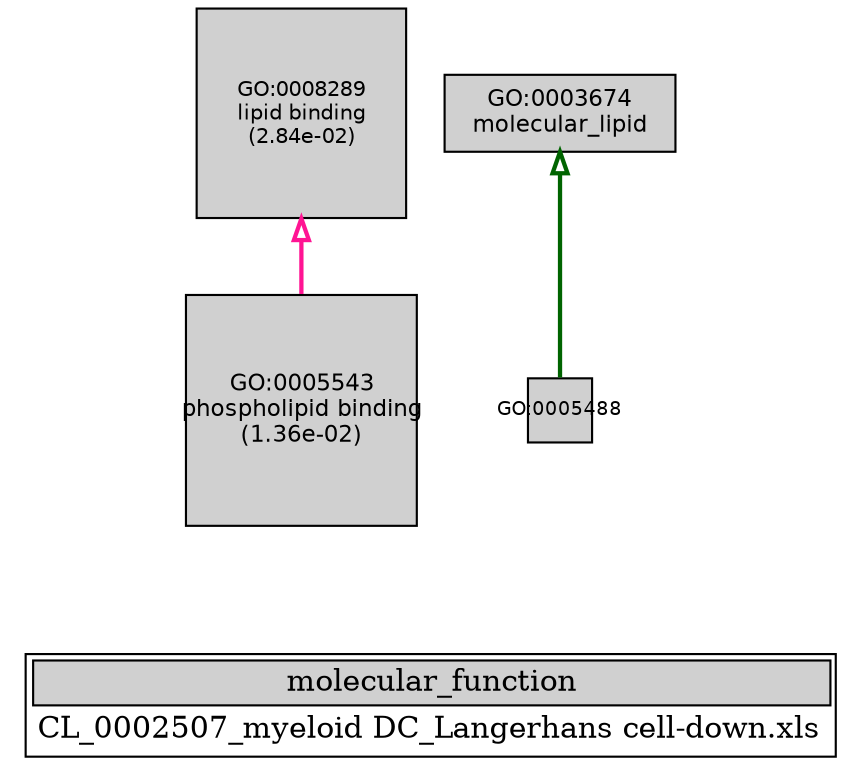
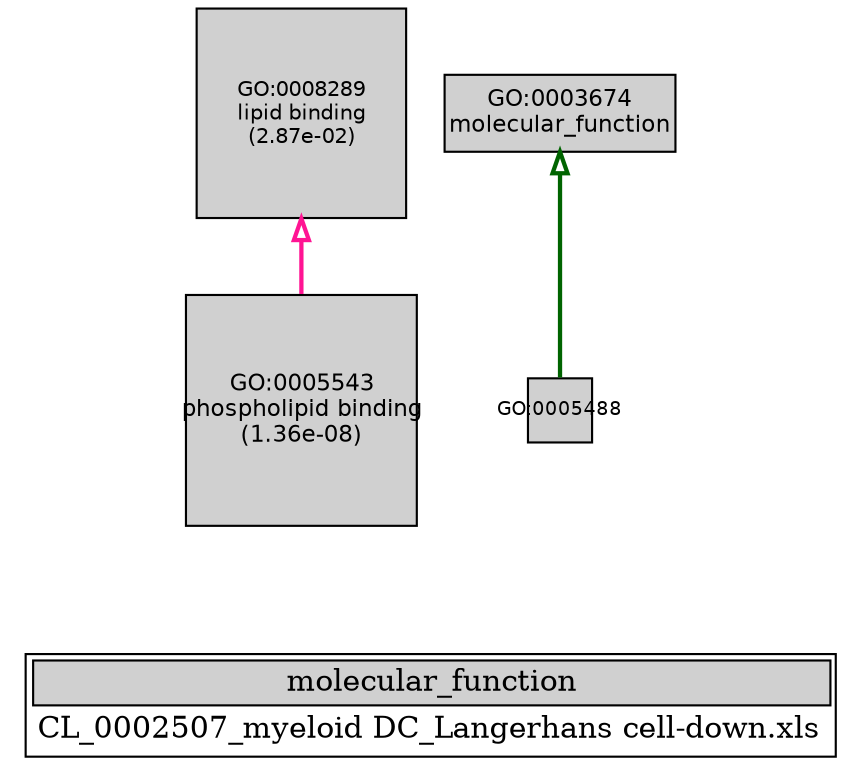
node "GO:0003674": text "molecular_lipid" -> "molecular_function"
node "GO:0008289": text "(2.84e-02)" -> "(2.87e-02)"
node "GO:0005543": text "(1.36e-02)" -> "(1.36e-08)"
